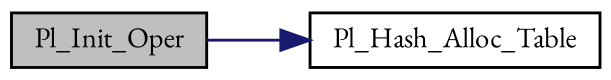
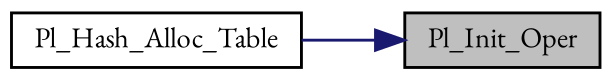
edge "Pl_Init_Oper" -> "Pl_Hash_Alloc_Table": reversed
